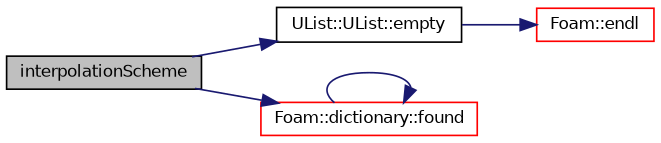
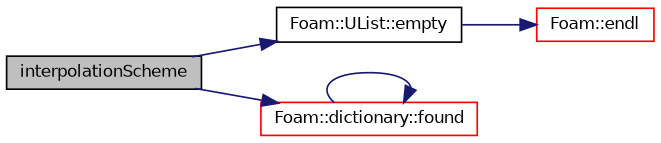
node "UList::UList::empty": label "UList::UList::empty" -> "Foam::UList::empty"
